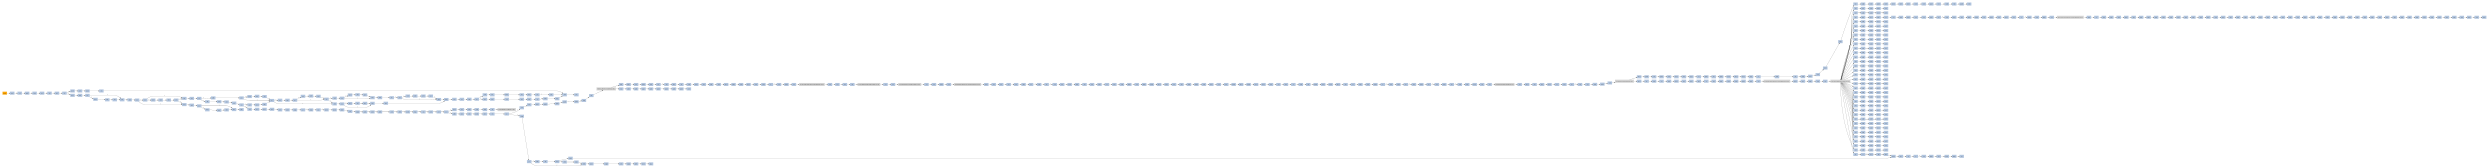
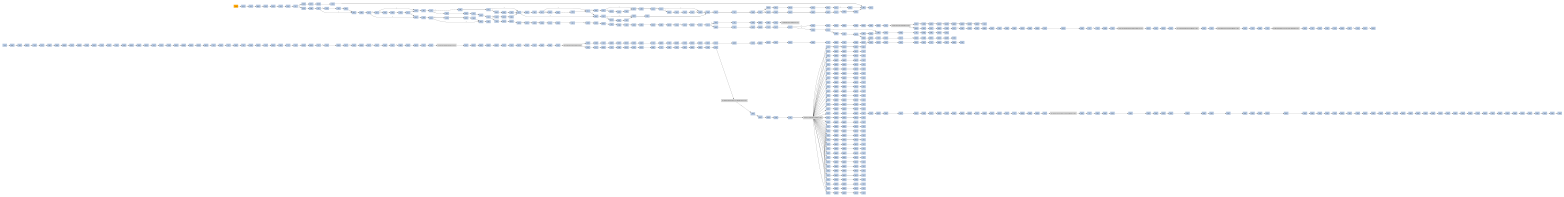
node "notl": removed
